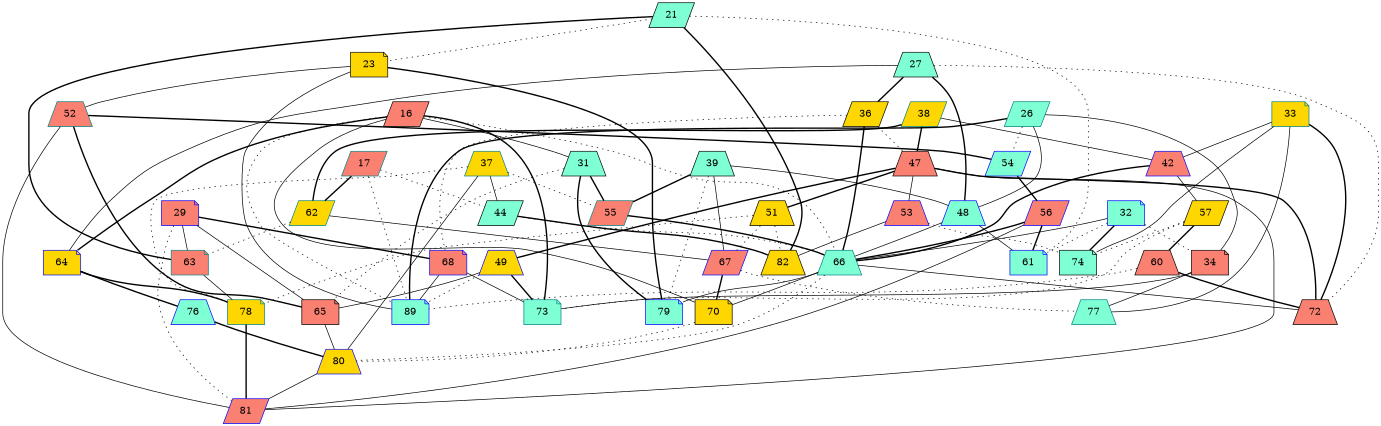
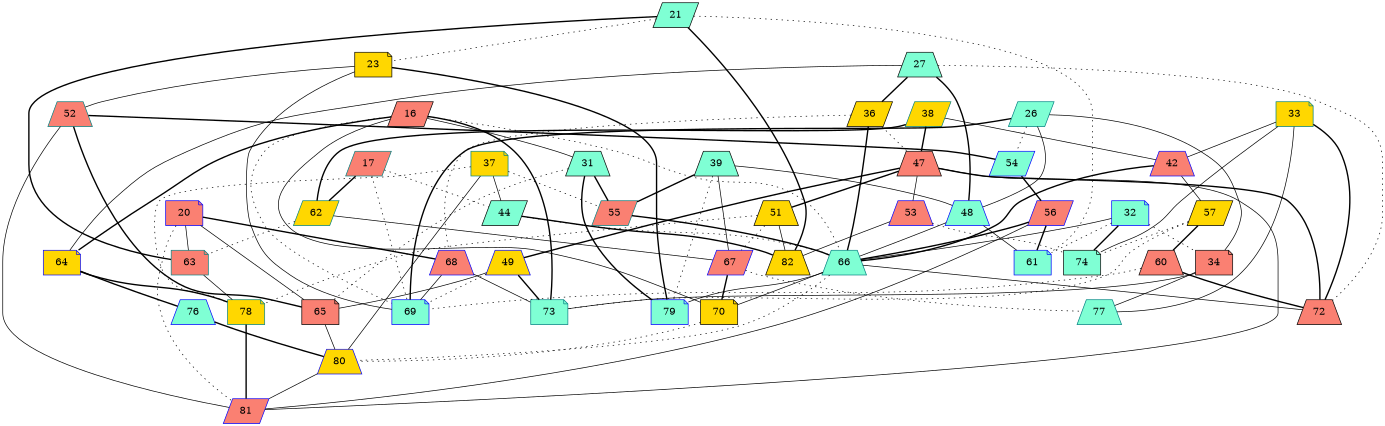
node "37": shape trapezium -> note
node "29": label "29" -> "20"
edge "51" -- "82": style dotted -> solid
node "68": shape note -> trapezium
node "89": label "89" -> "69"
